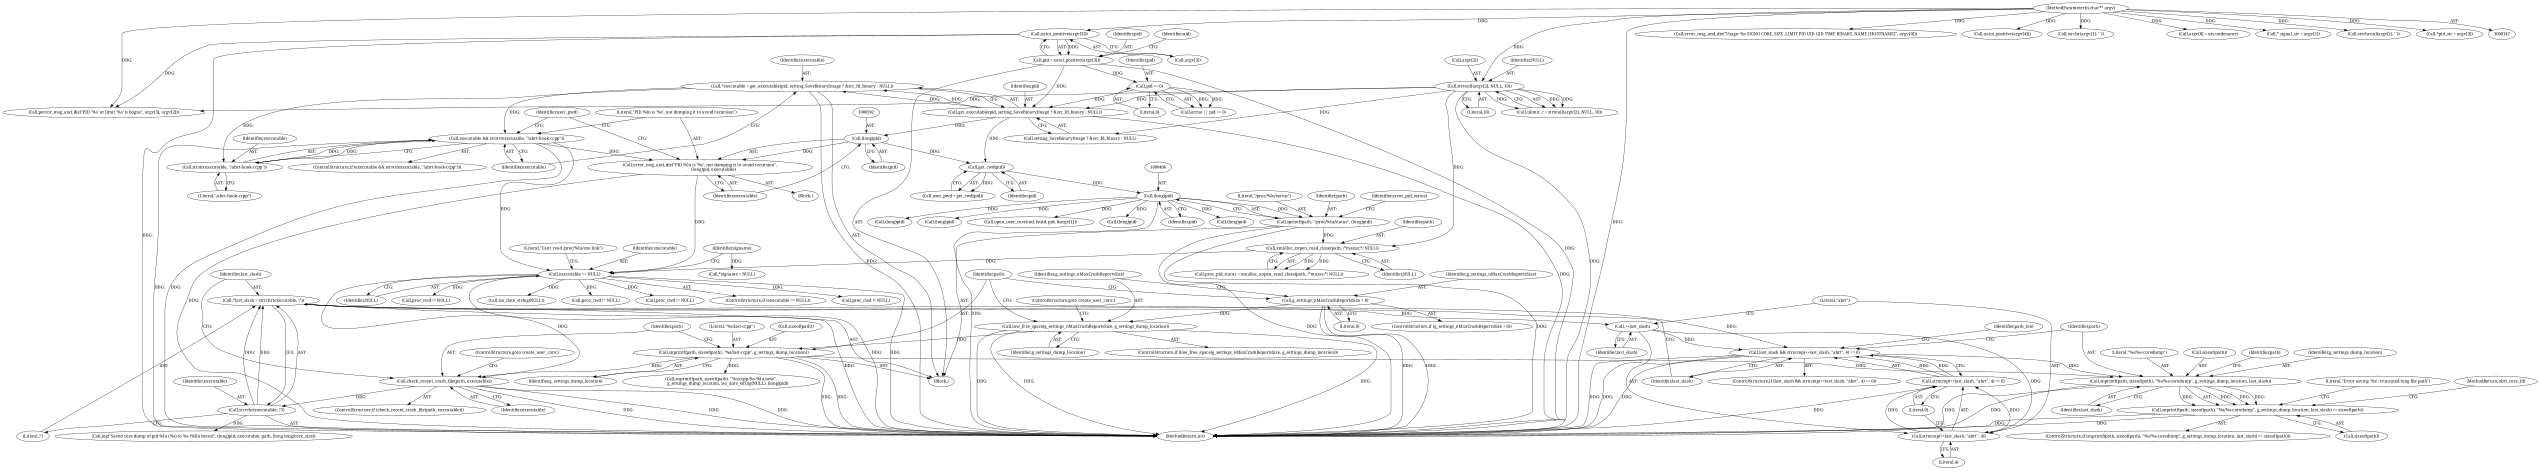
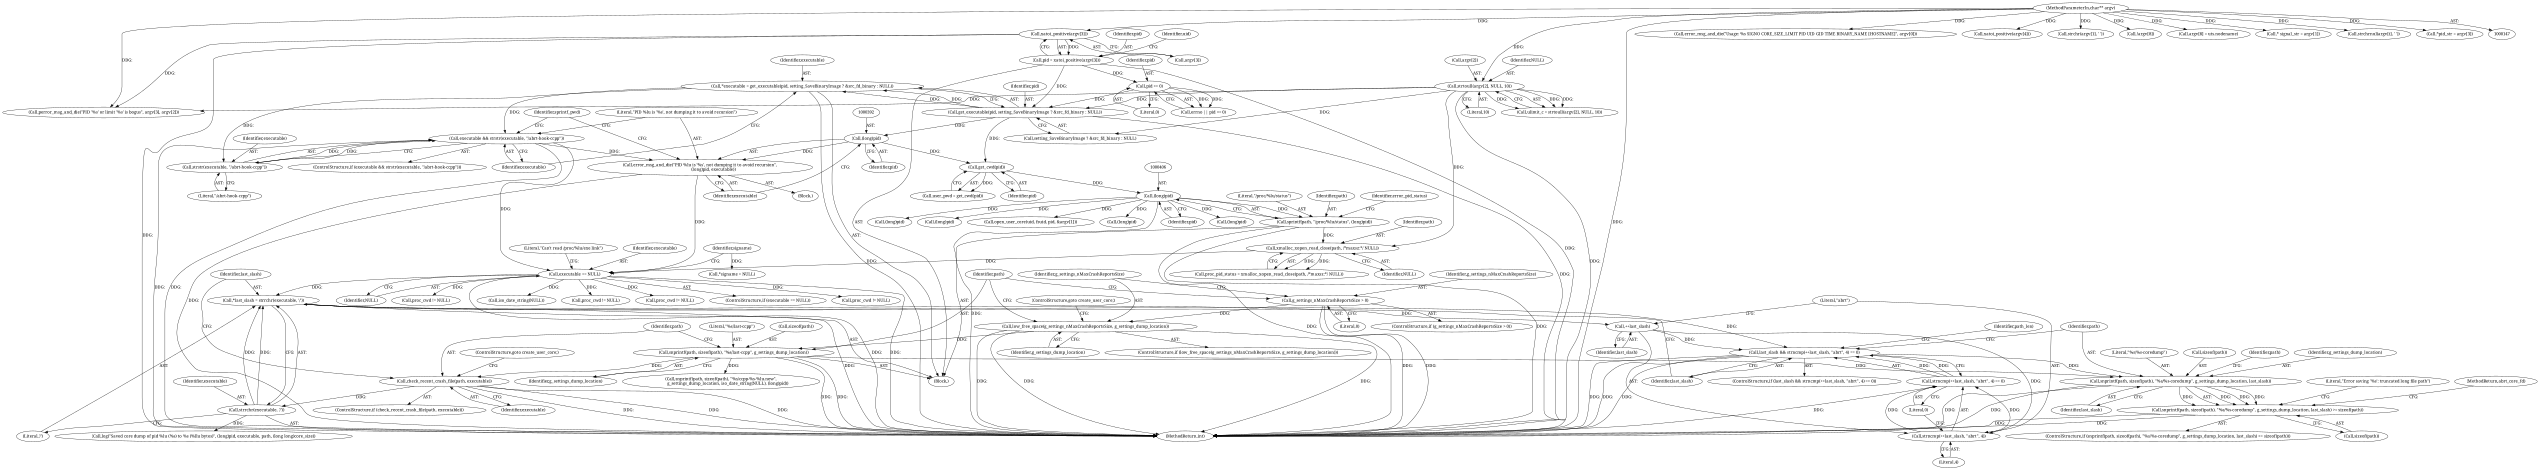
node "(Call,!argv[8])": added
node "(Identifier,user_pwd)": label "(Identifier,user_pwd)" -> "(Identifier,sprintf_pwd)"
edge "(Call,executable == NULL)" -> "(Call,check_recent_crash_file(path, executable))": now "(Call,executable == NULL)" -> "(Call,*last_slash = strrchr(executable, '/'))"
